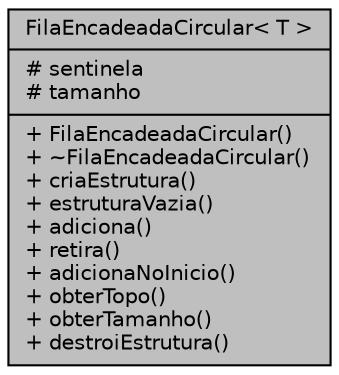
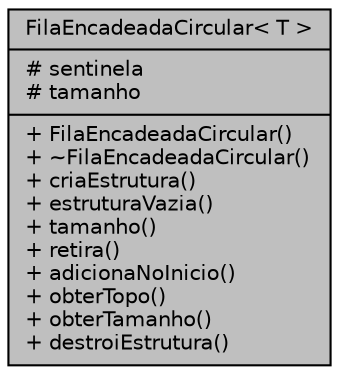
node "FilaEncadeadaCircular< T >": text "+ adiciona()" -> "+ tamanho()"
